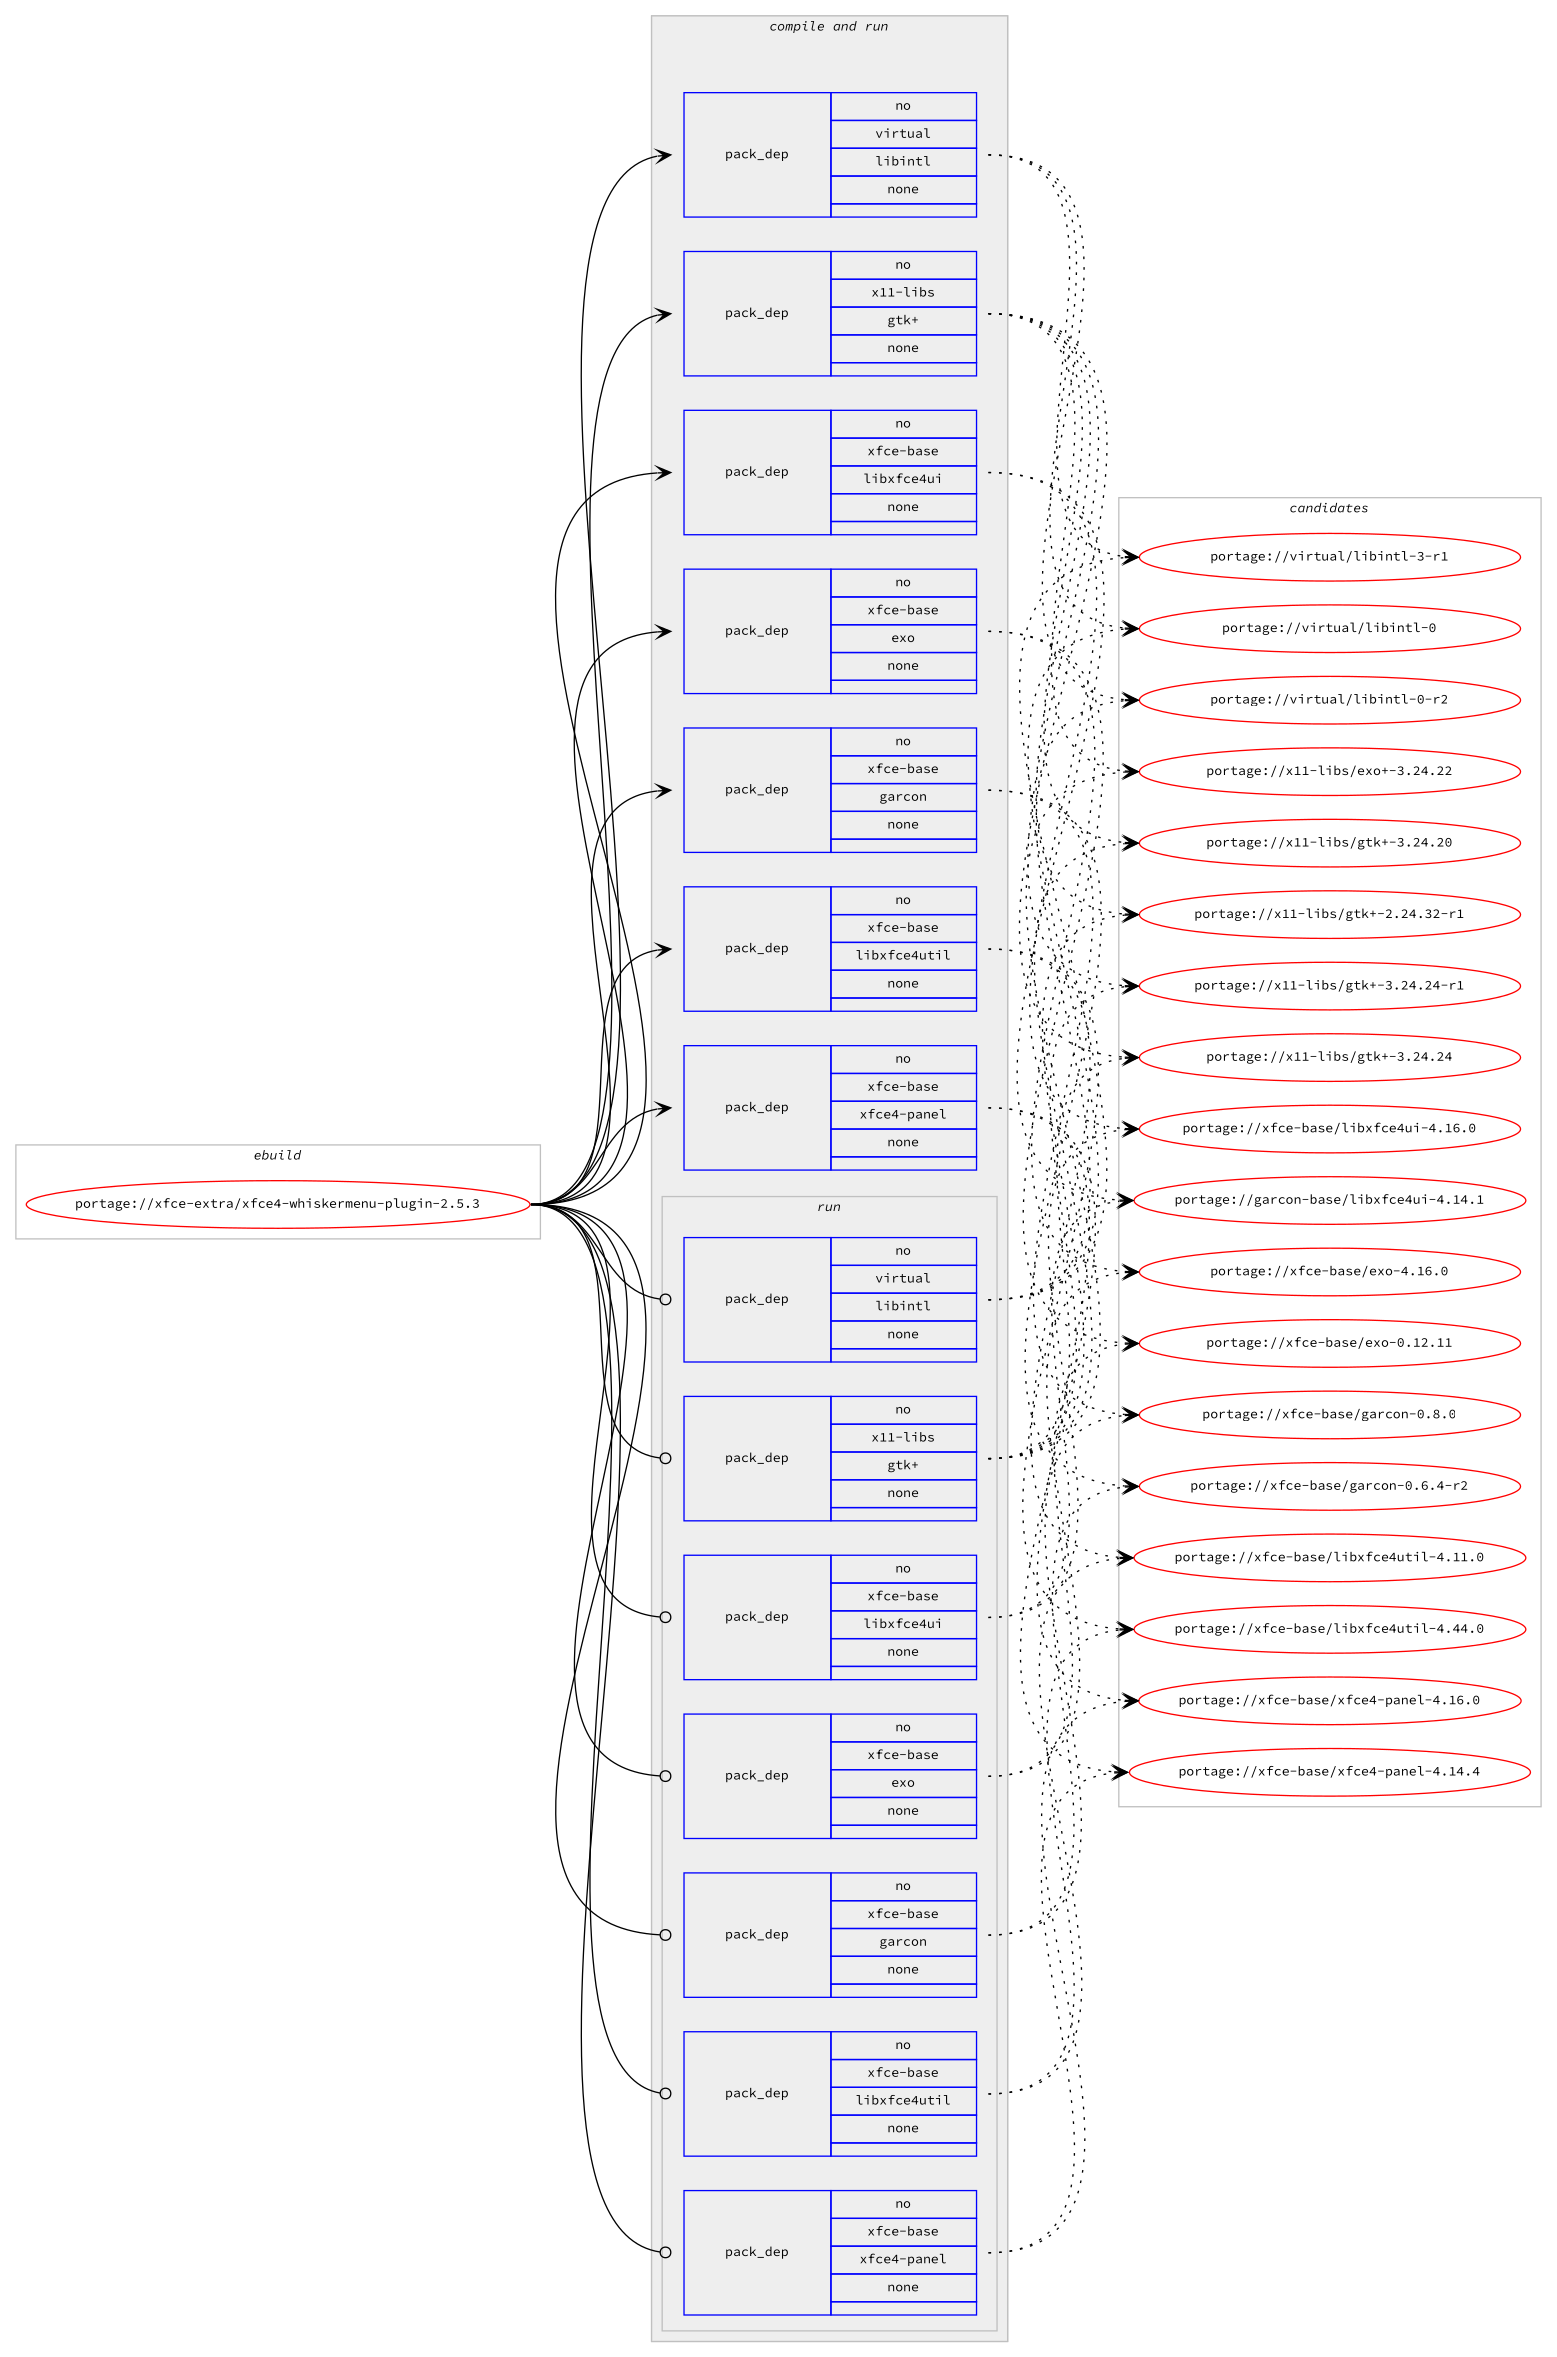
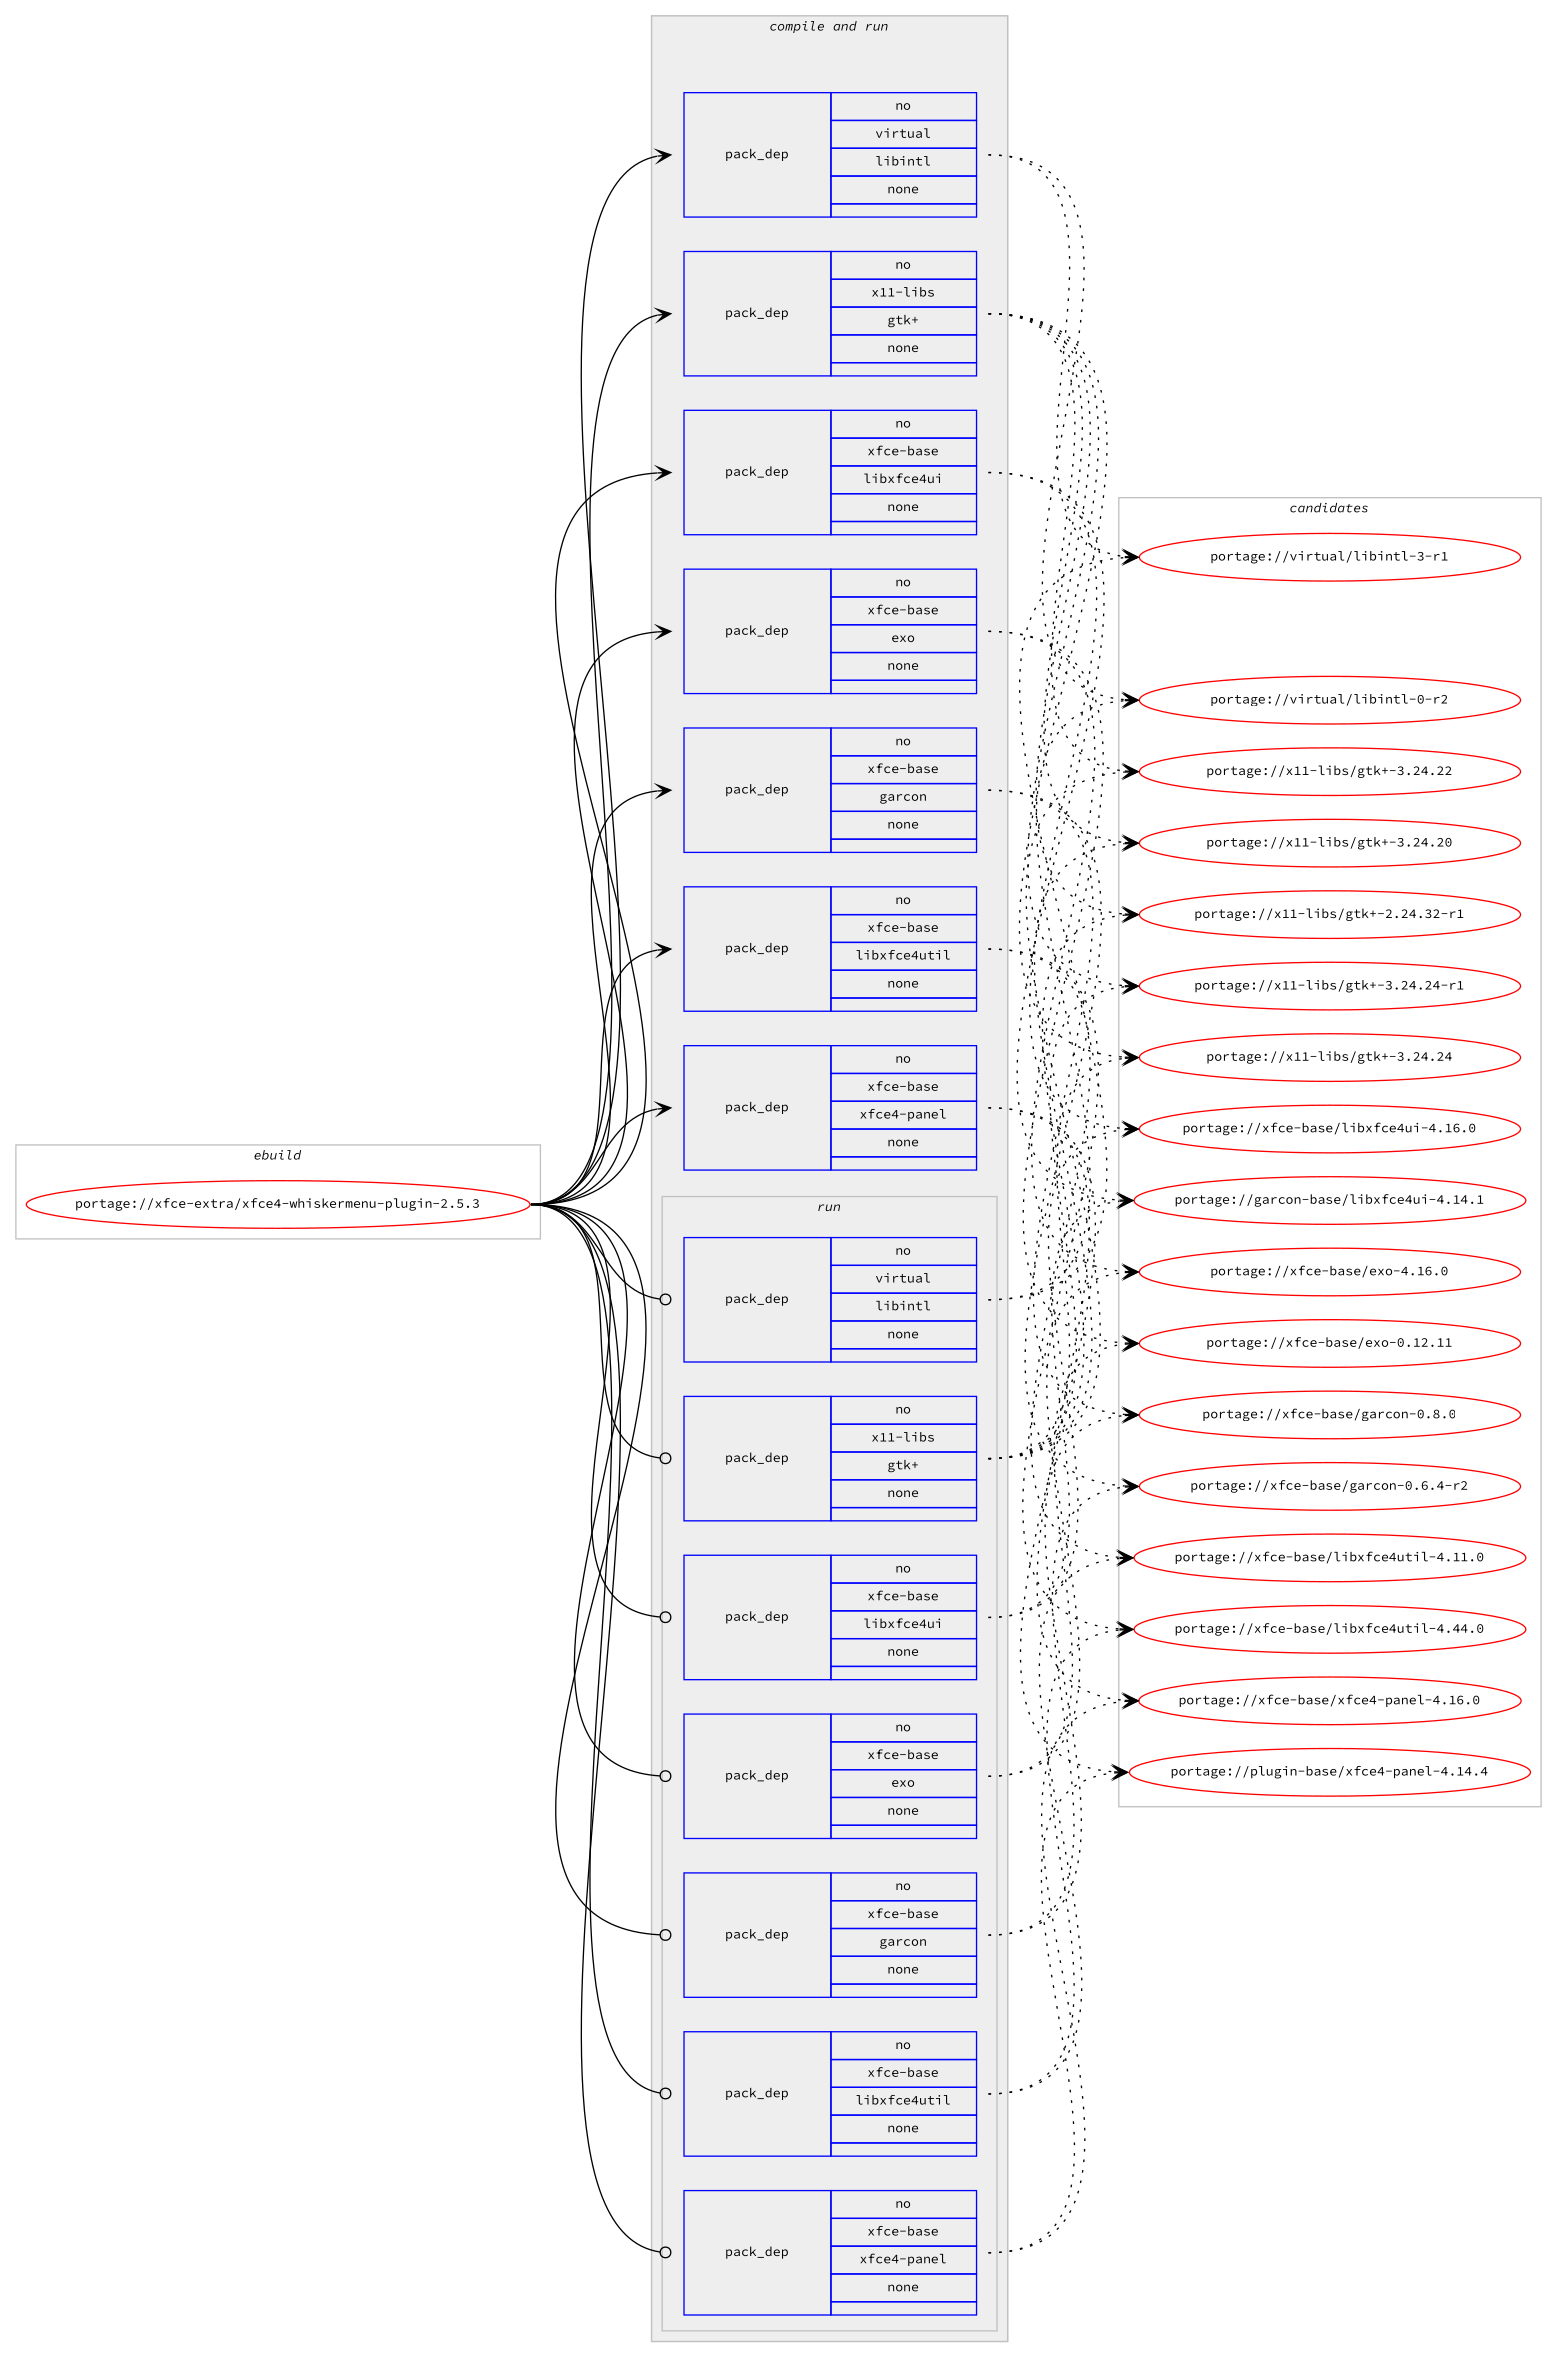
node "portage://virtual/libintl-0": removed
node "portage://x11-libs/exo+-3.24.22": label "portage://x11-libs/exo+-3.24.22" -> "portage://x11-libs/gtk+-3.24.22"
node "portage://xfce-base/xfce4-panel-4.14.4": label "portage://xfce-base/xfce4-panel-4.14.4" -> "portage://plugin-base/xfce4-panel-4.14.4"
